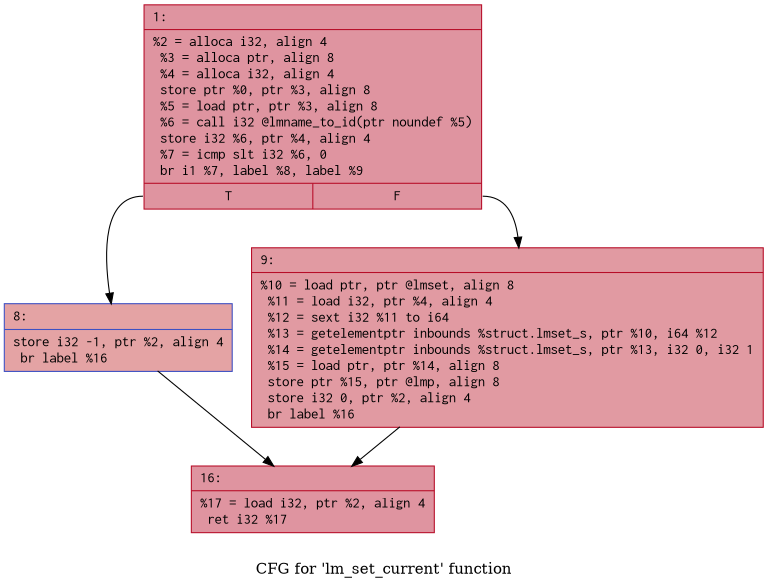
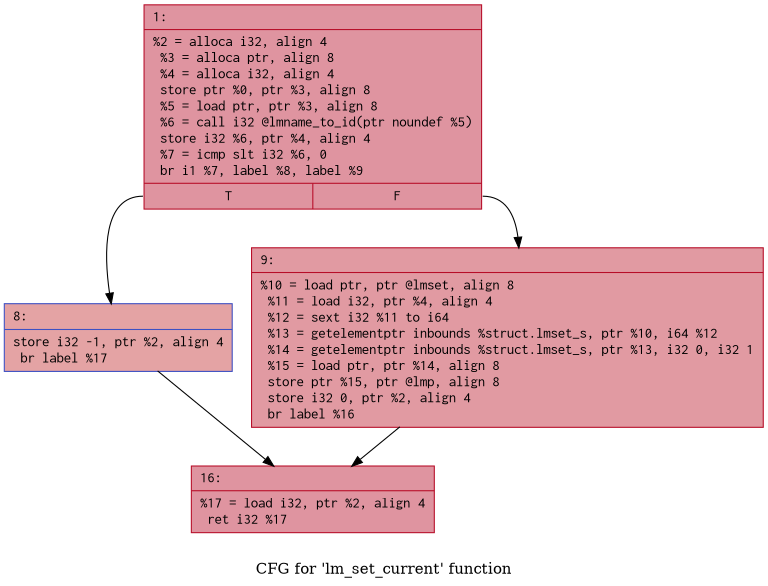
node "8:": text "br label %16" -> "br label %17"
